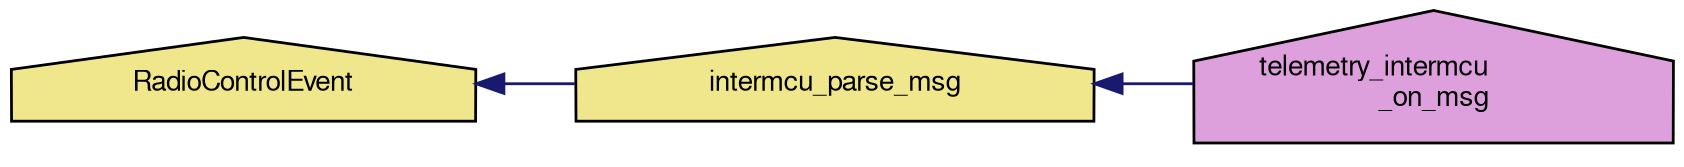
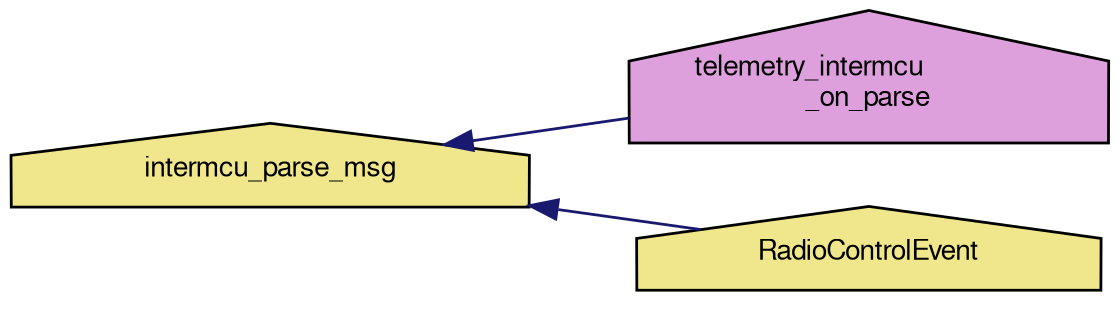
edge "intermcu_parse_msg" -> "RadioControlEvent": reversed
node "telemetry_intermcu _on_msg": label "telemetry_intermcu _on_msg" -> "telemetry_intermcu _on_parse"
